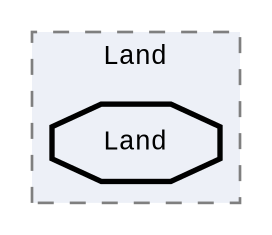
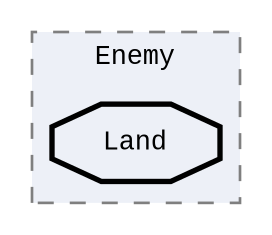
cluster "Land": label "Land" -> "Enemy"
